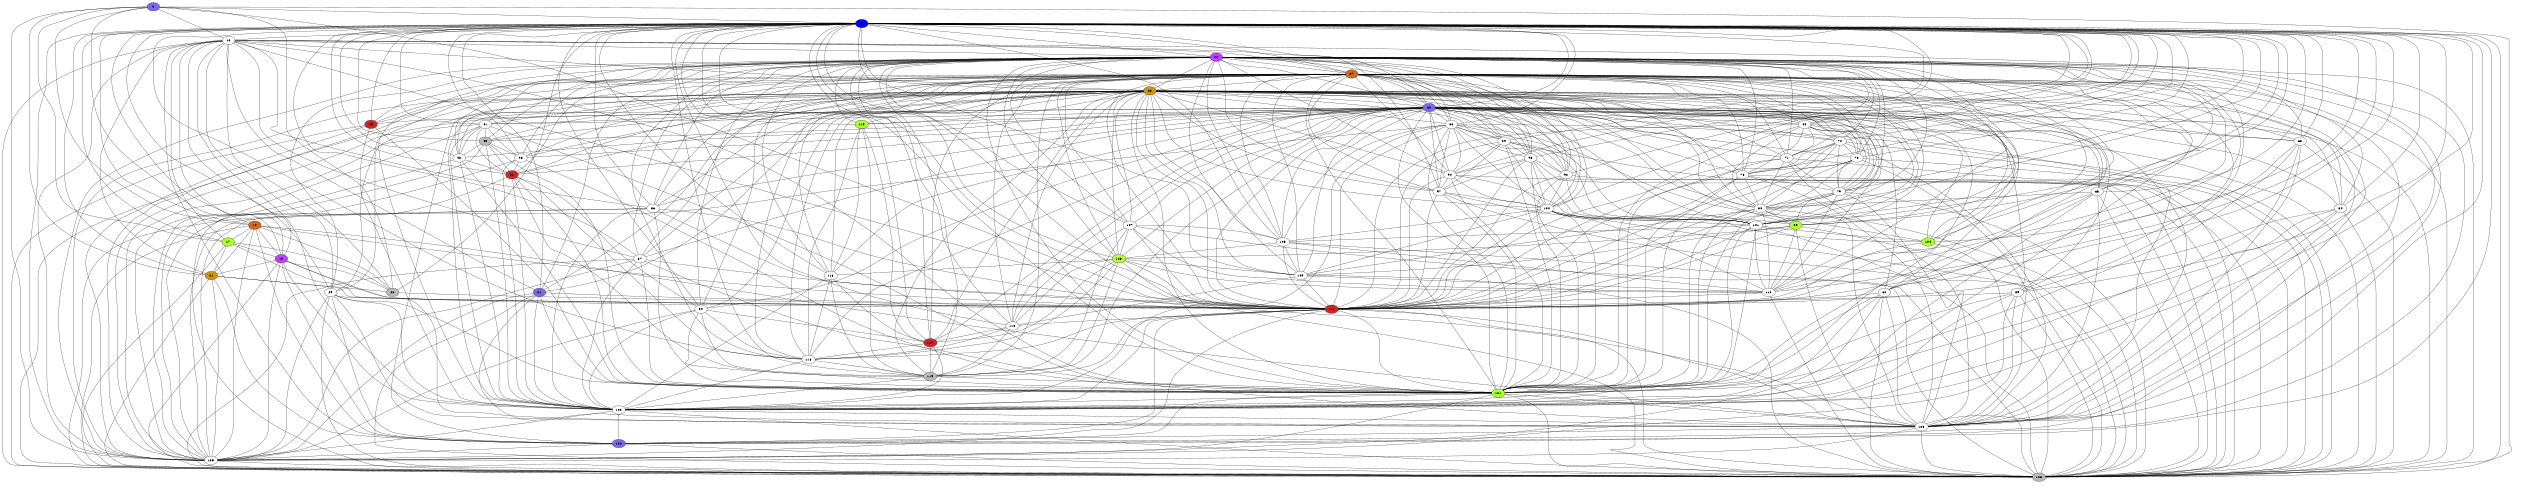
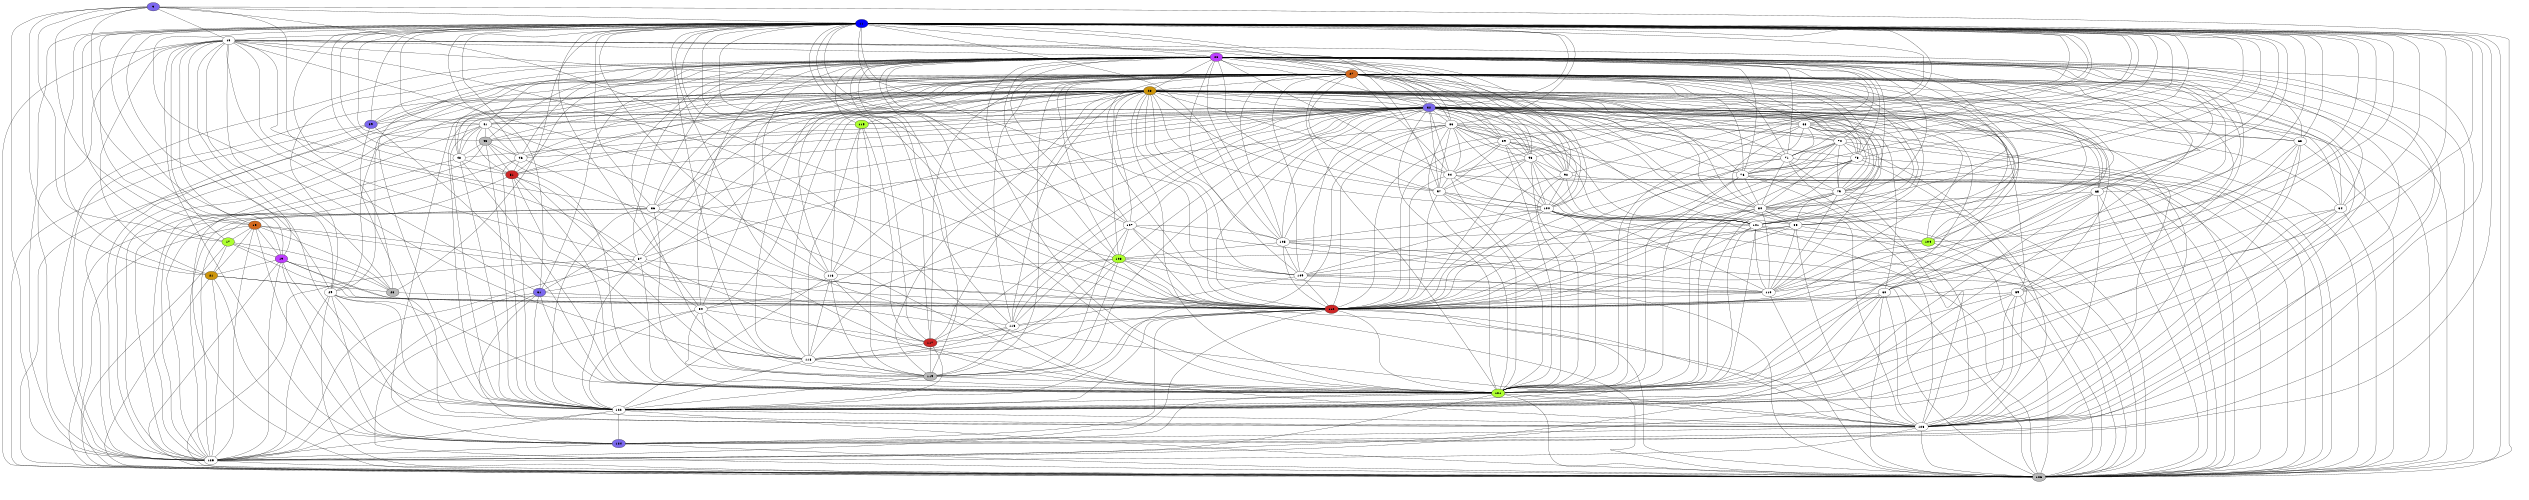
node "39": fillcolor firebrick3 -> mediumslateblue
node "83": fillcolor greenyellow -> white
